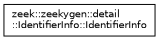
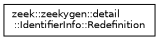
node "zeek::zeekygen::detail ::IdentifierInfo::IdentifierInfo": label "zeek::zeekygen::detail ::IdentifierInfo::IdentifierInfo" -> "zeek::zeekygen::detail ::IdentifierInfo::Redefinition"
